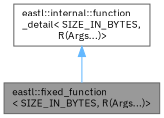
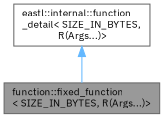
node "eastl::fixed_function < SIZE_IN_BYTES, R(Args...)>": label "eastl::fixed_function < SIZE_IN_BYTES, R(Args...)>" -> "function::fixed_function < SIZE_IN_BYTES, R(Args...)>"
